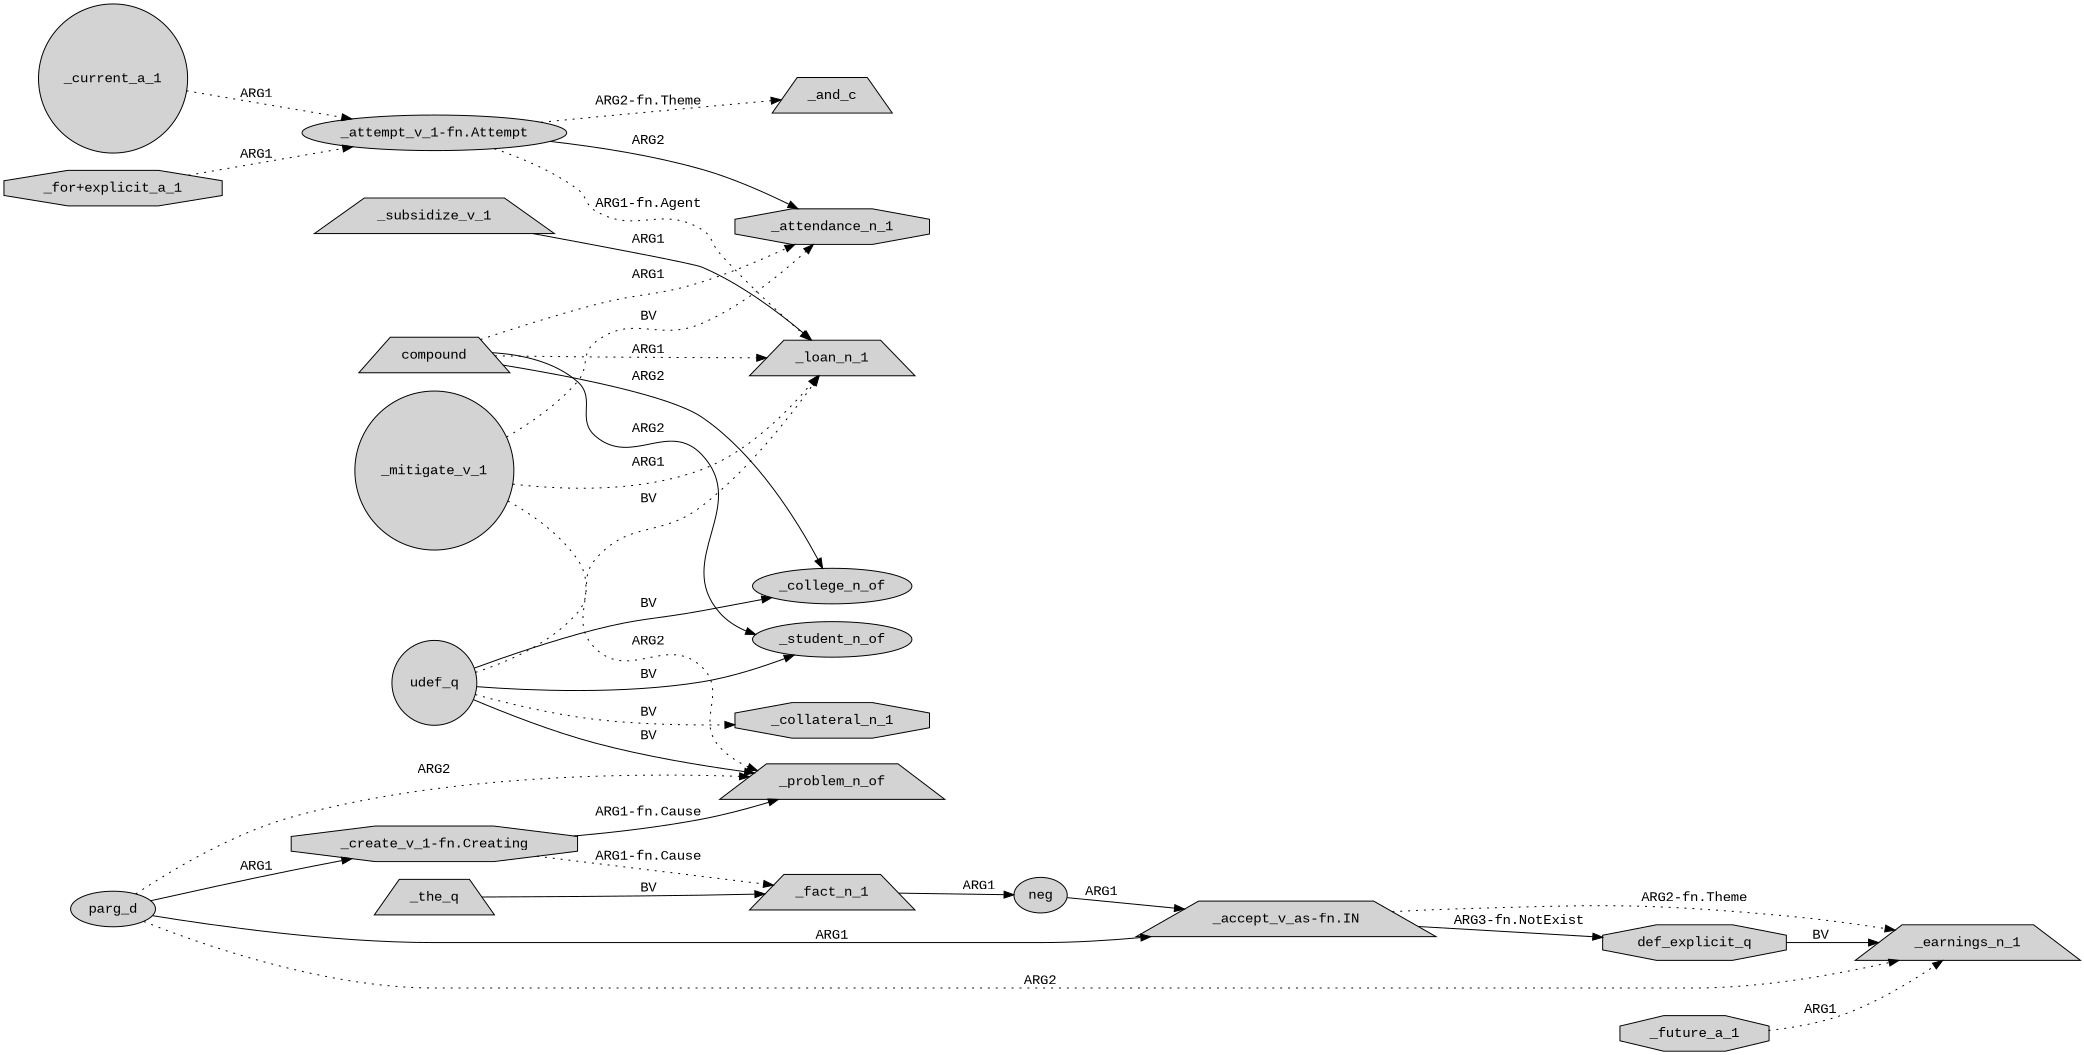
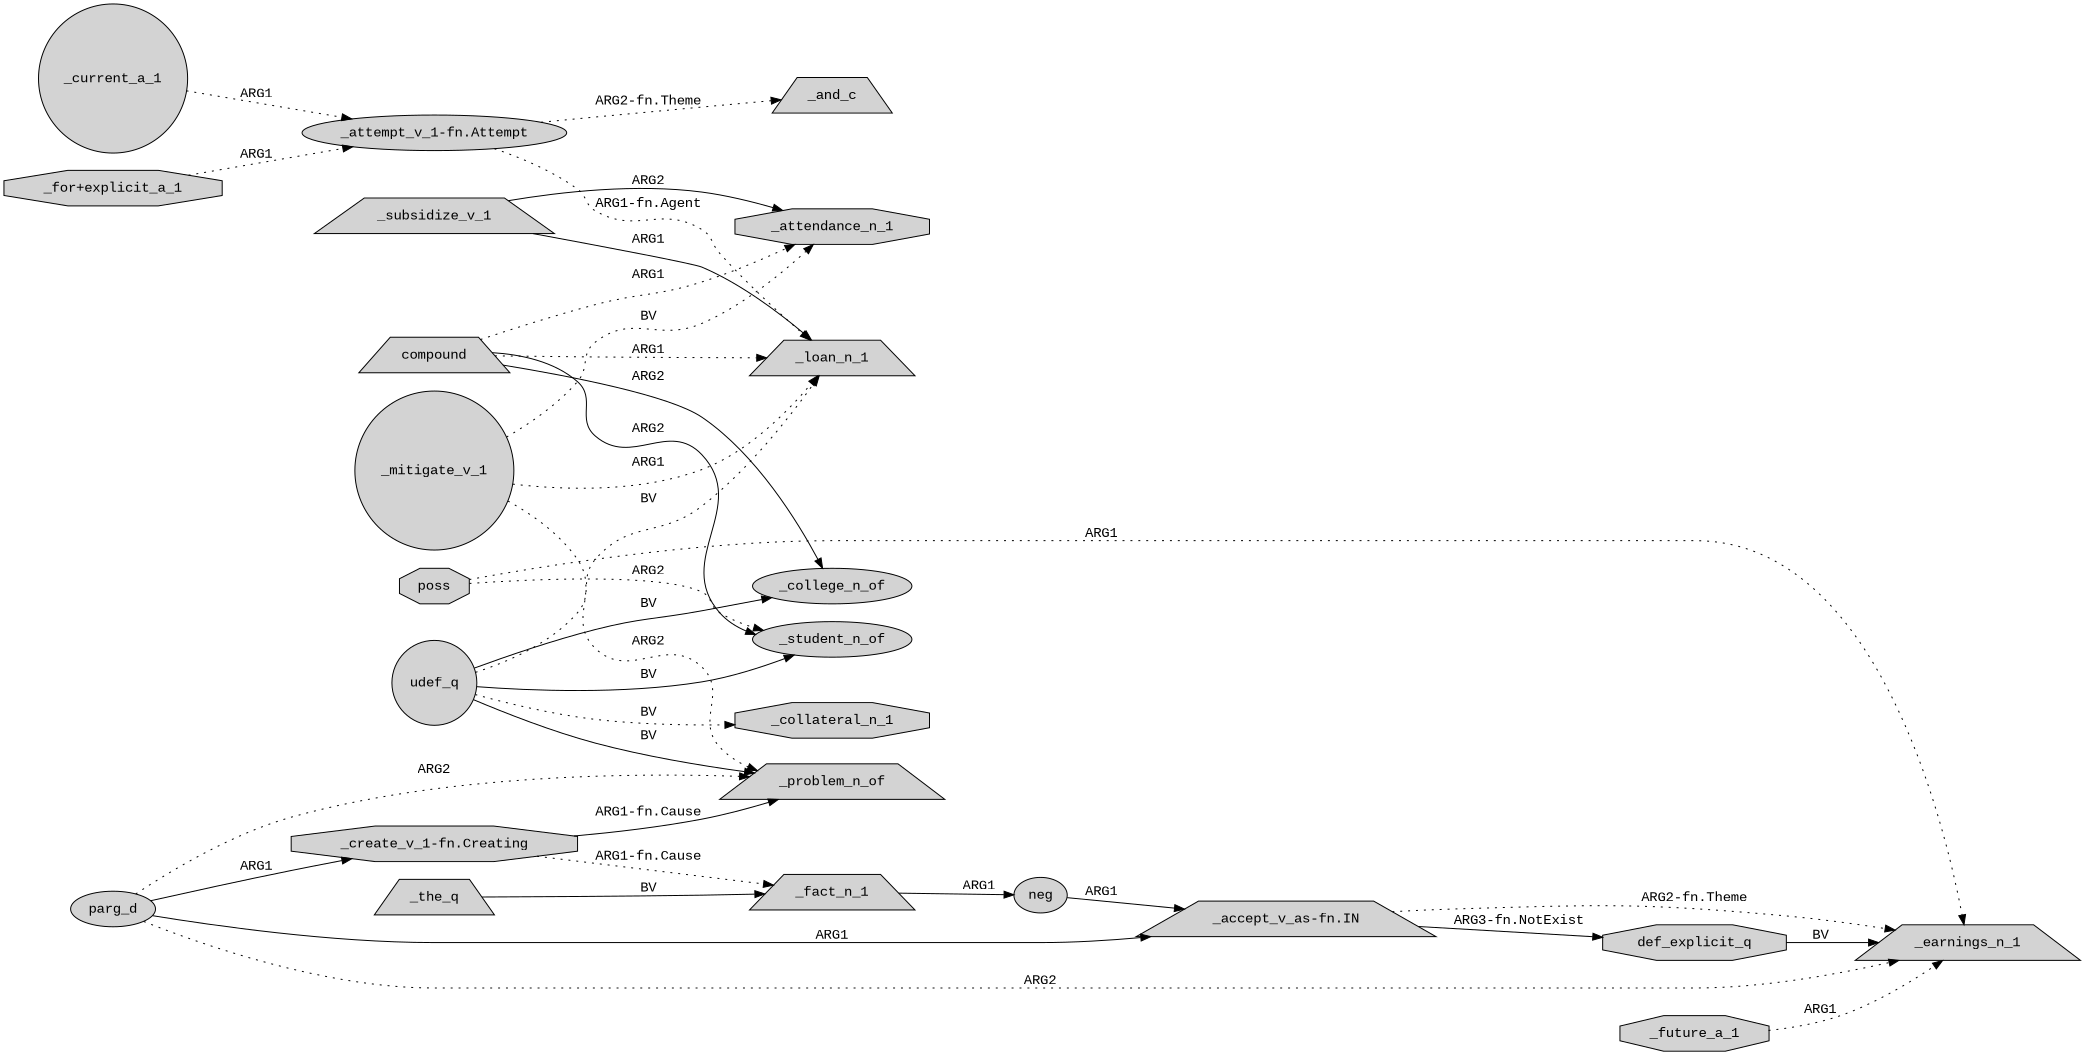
edge "_attempt_v_1-fn.Attempt" -> "_attendance_n_1": now "_subsidize_v_1" -> "_attendance_n_1"
node "poss": added
